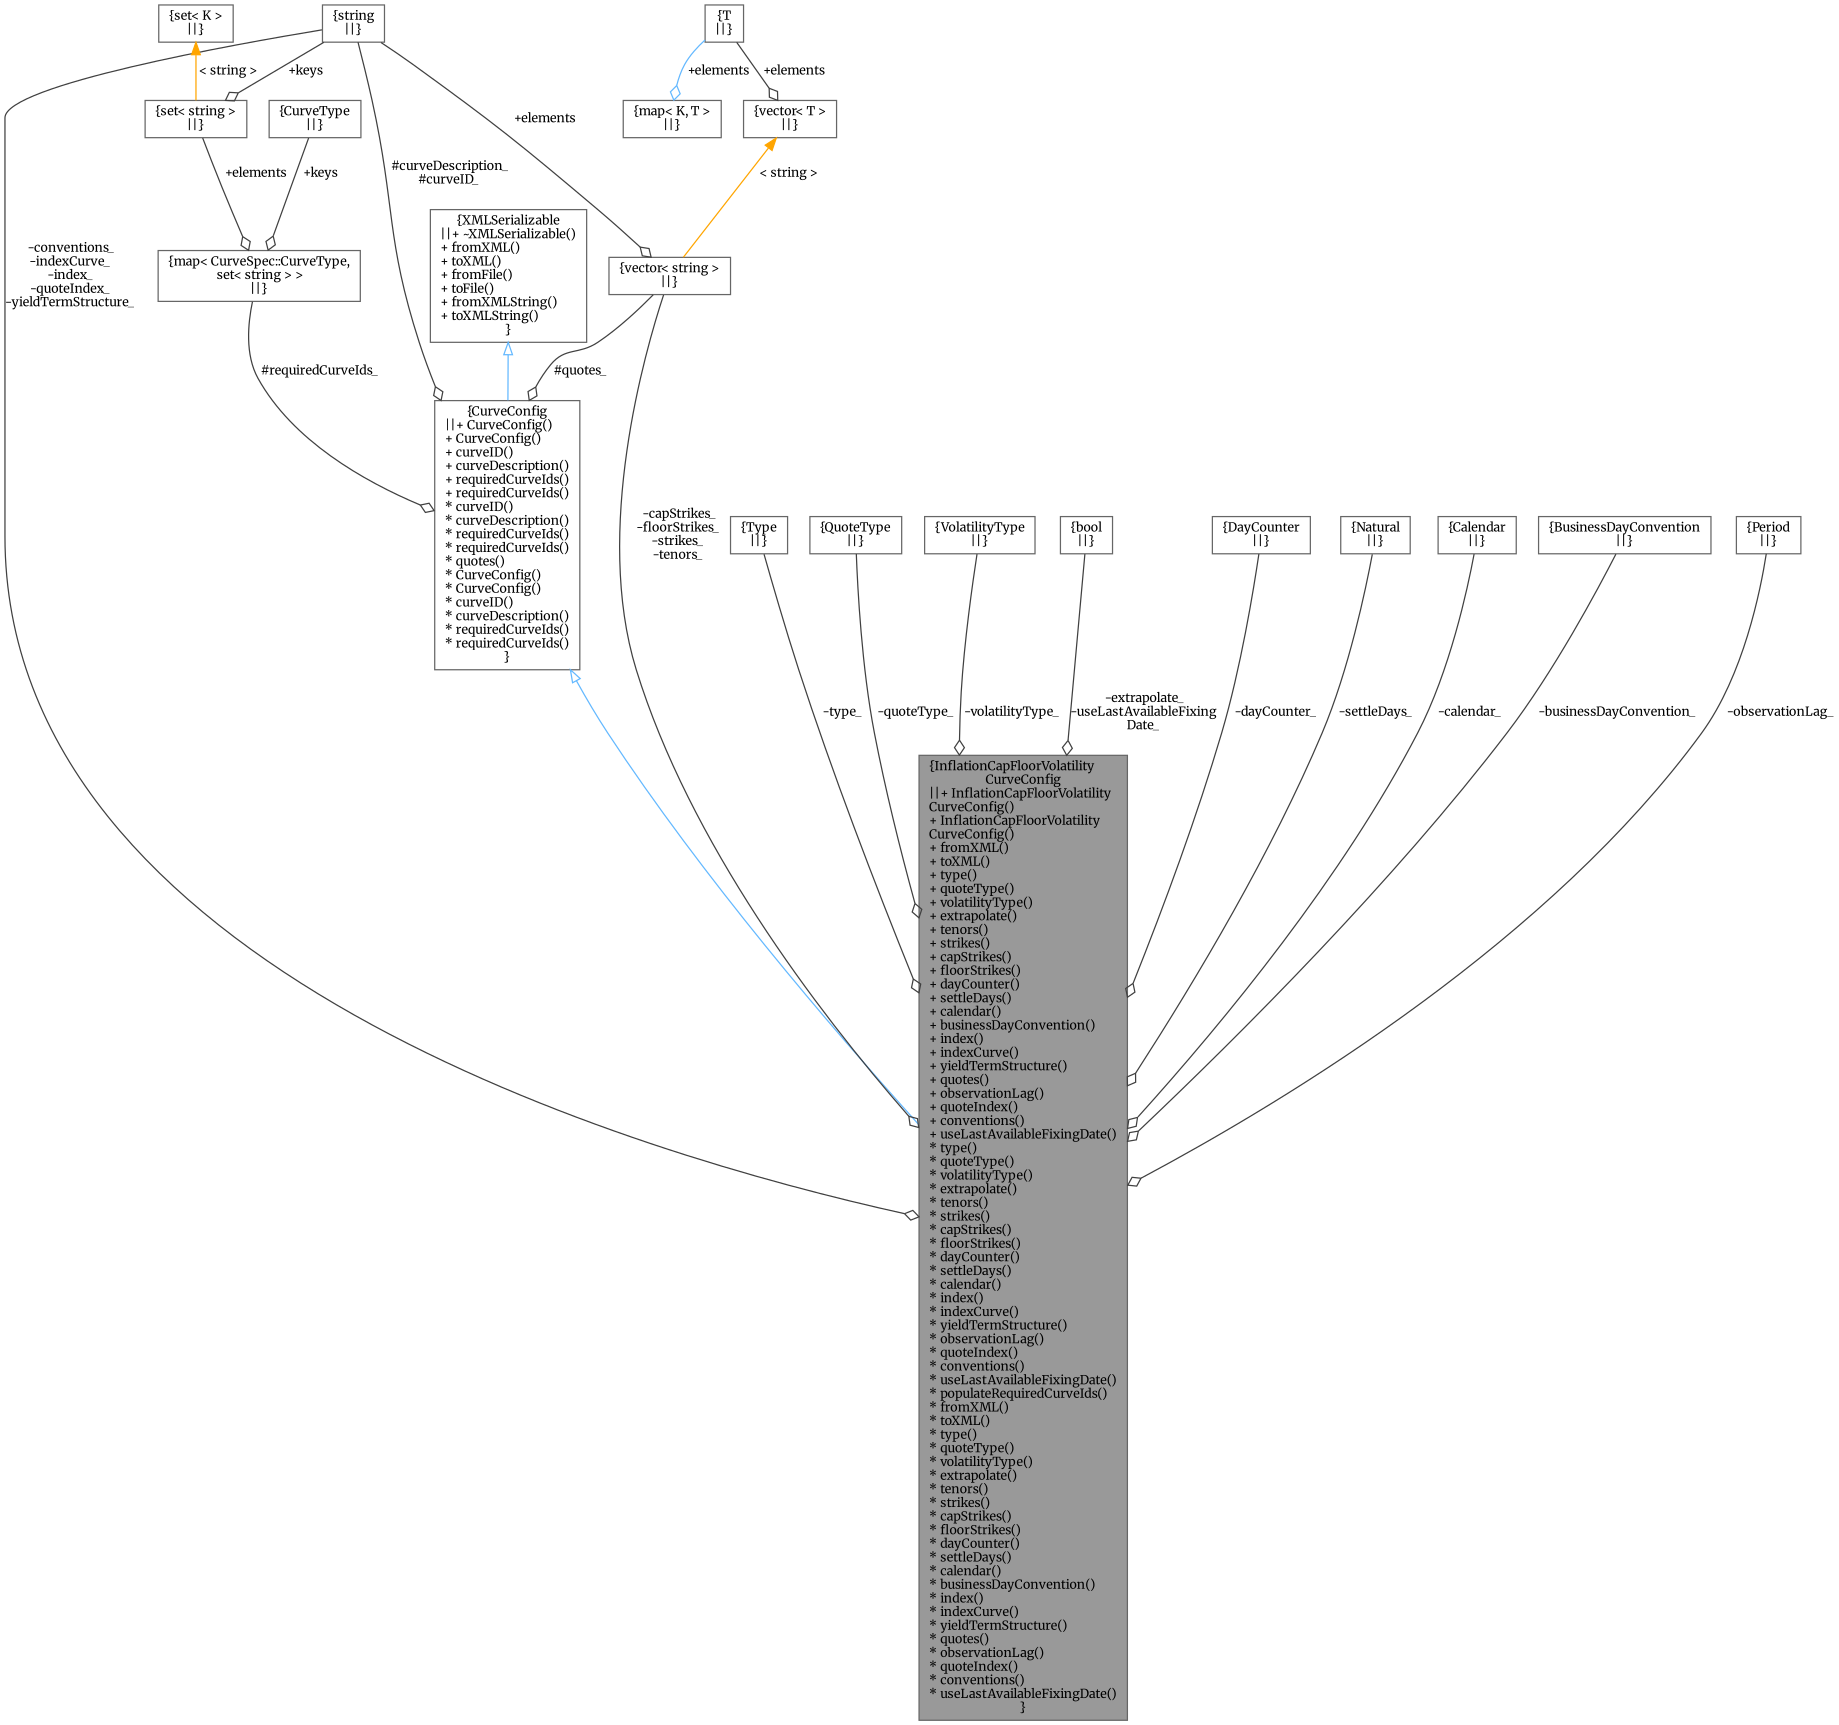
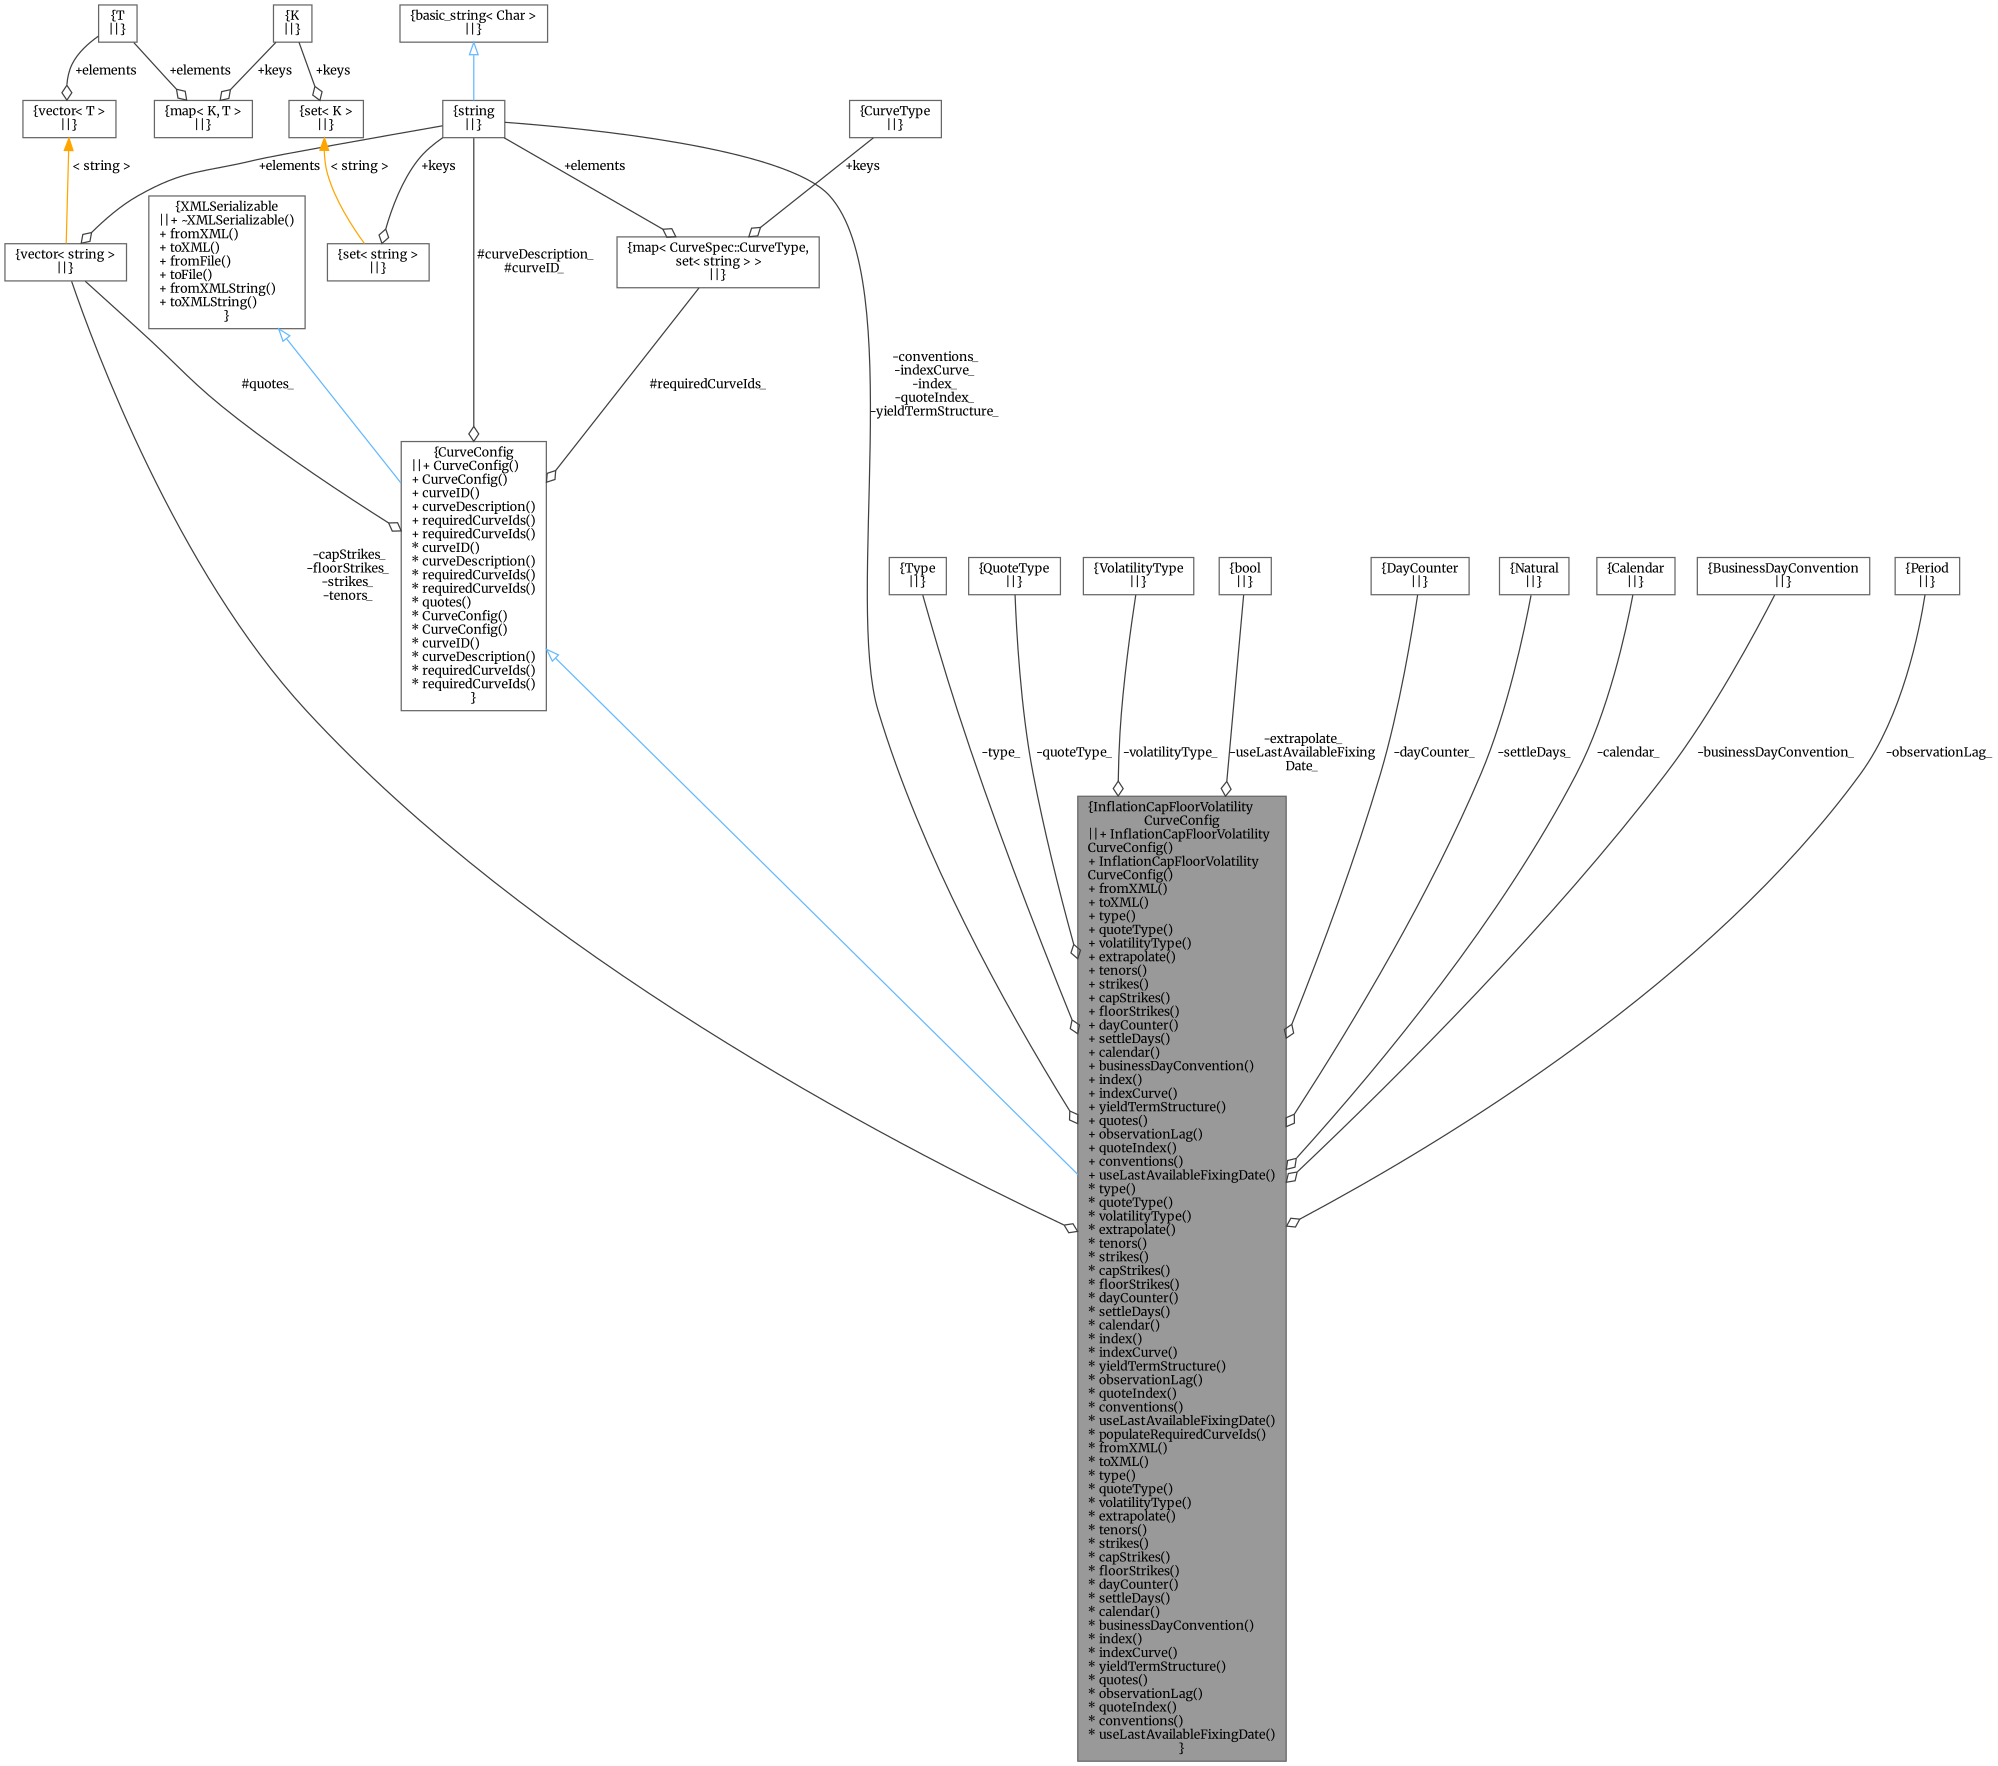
node "{K ||}": added
node "{basic_string< Char > ||}": added
edge "{T ||}" -> "{map< K, T > ||}": color steelblue1 -> grey25
edge "{set< string > ||}" -> "{map< CurveSpec::CurveType, set< string > > ||}": now "{string ||}" -> "{map< CurveSpec::CurveType, set< string > > ||}"
